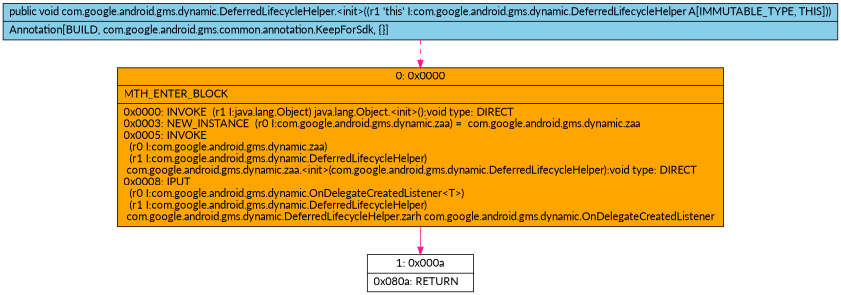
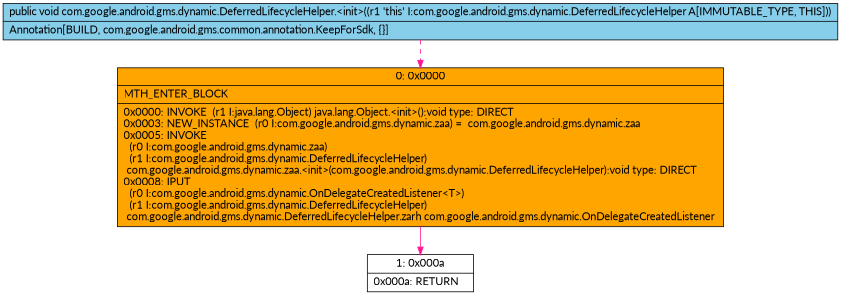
node "1: 0x000a": text "0x080a: RETURN" -> "0x000a: RETURN"
